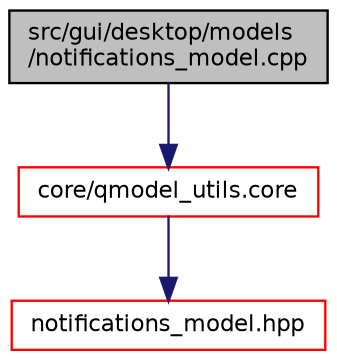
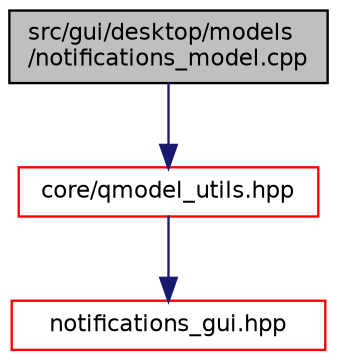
node "core/qmodel_utils.core": label "core/qmodel_utils.core" -> "core/qmodel_utils.hpp"
node "notifications_model.hpp": label "notifications_model.hpp" -> "notifications_gui.hpp"
